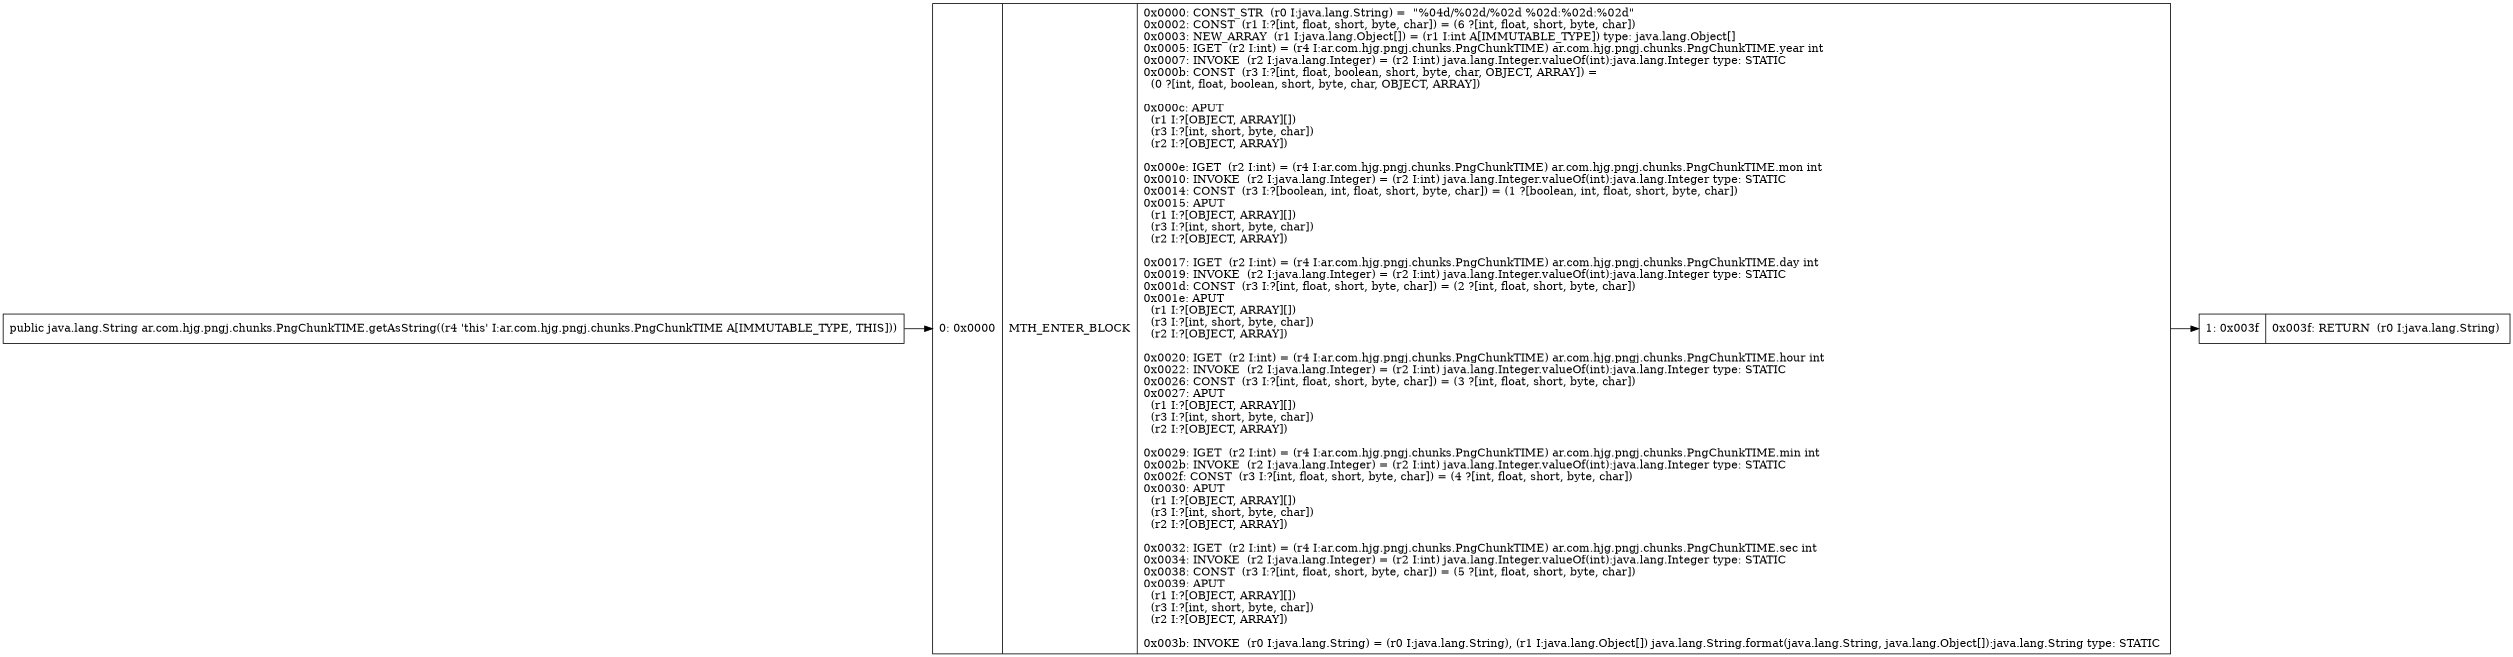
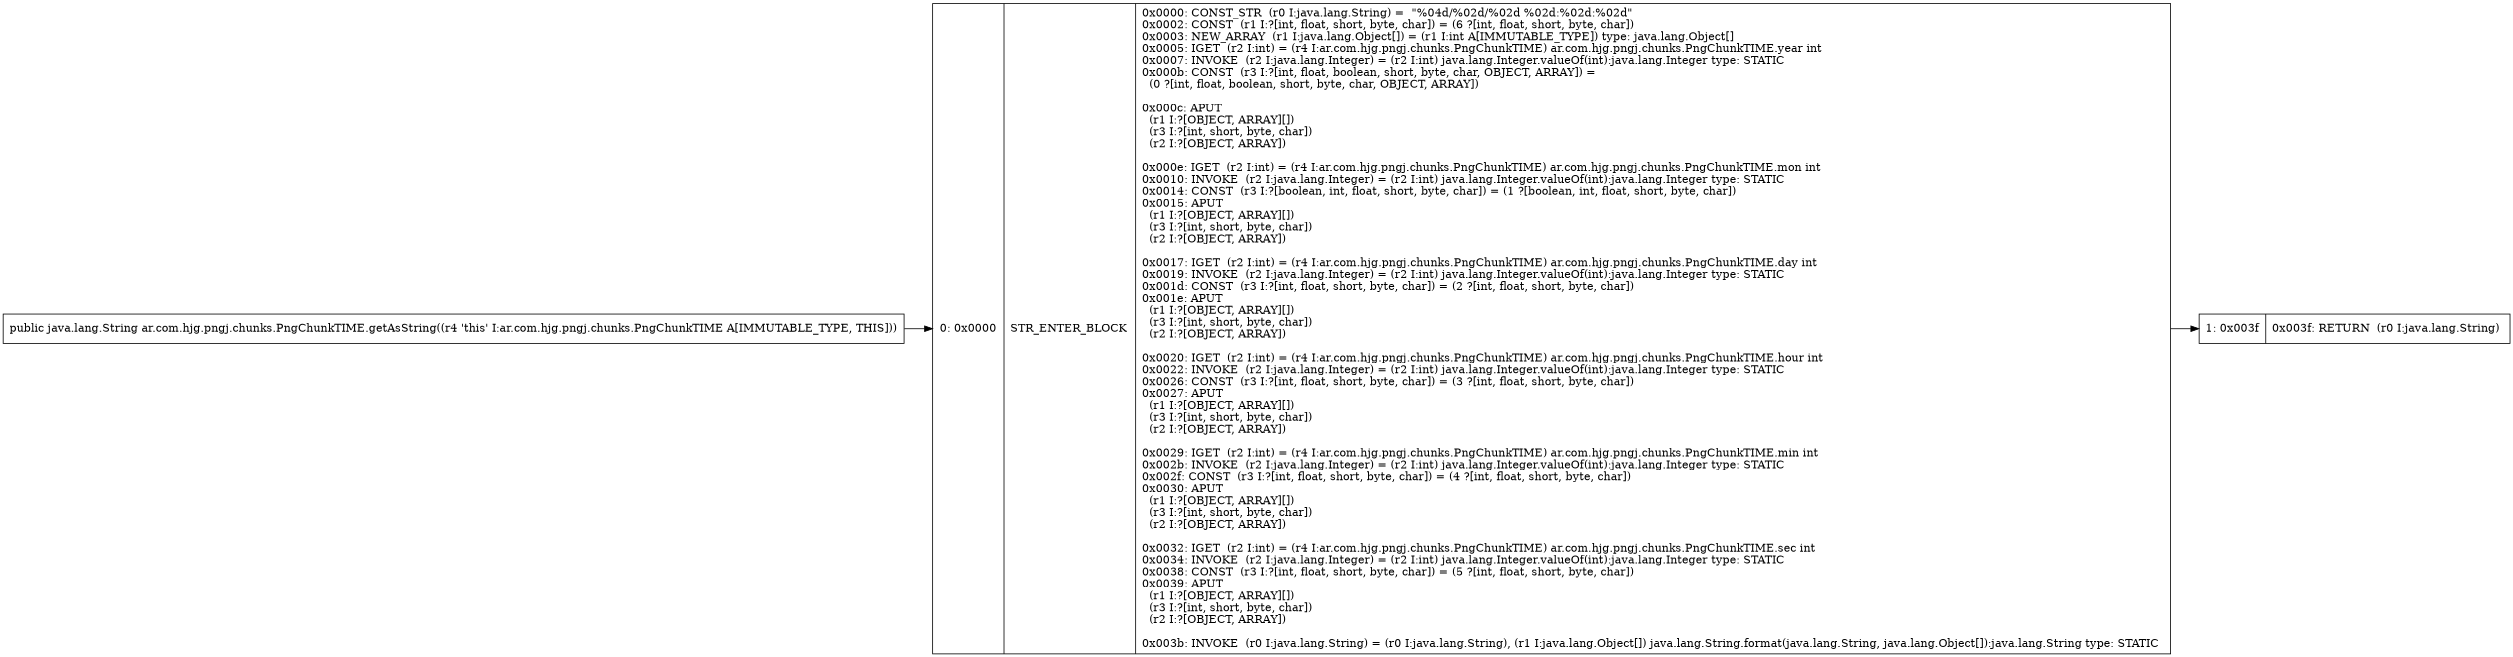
node "0: 0x0000": text "MTH_ENTER_BLOCK" -> "STR_ENTER_BLOCK"
